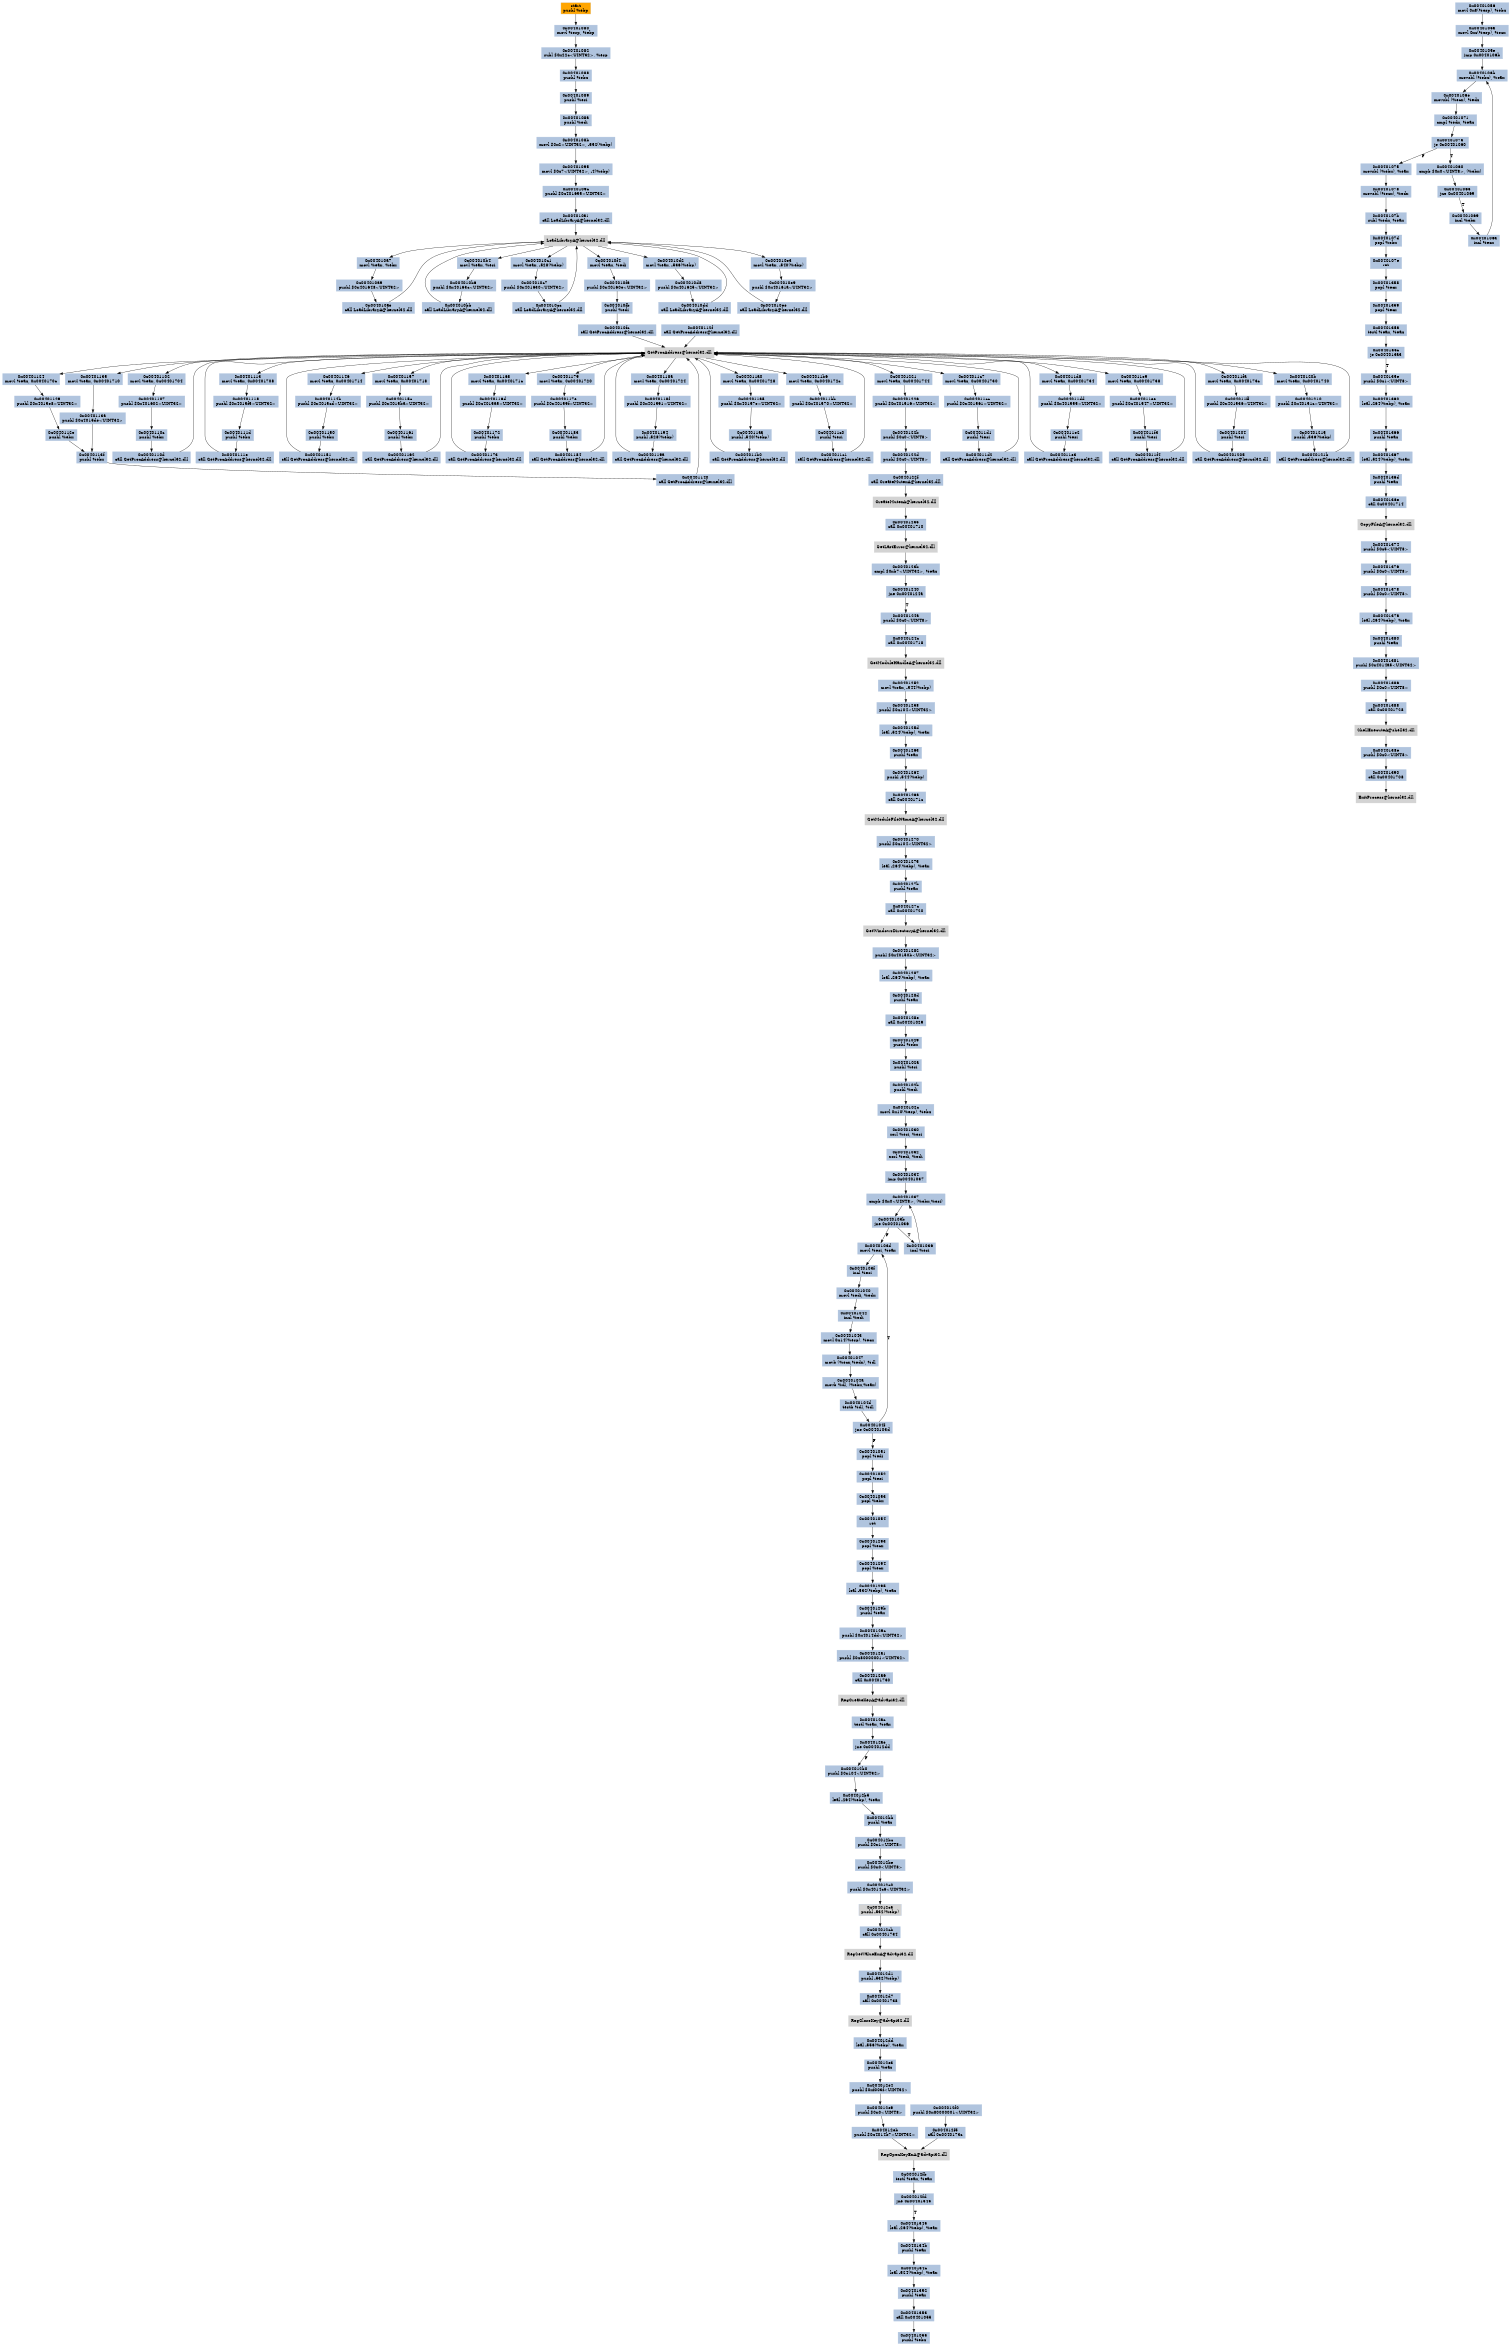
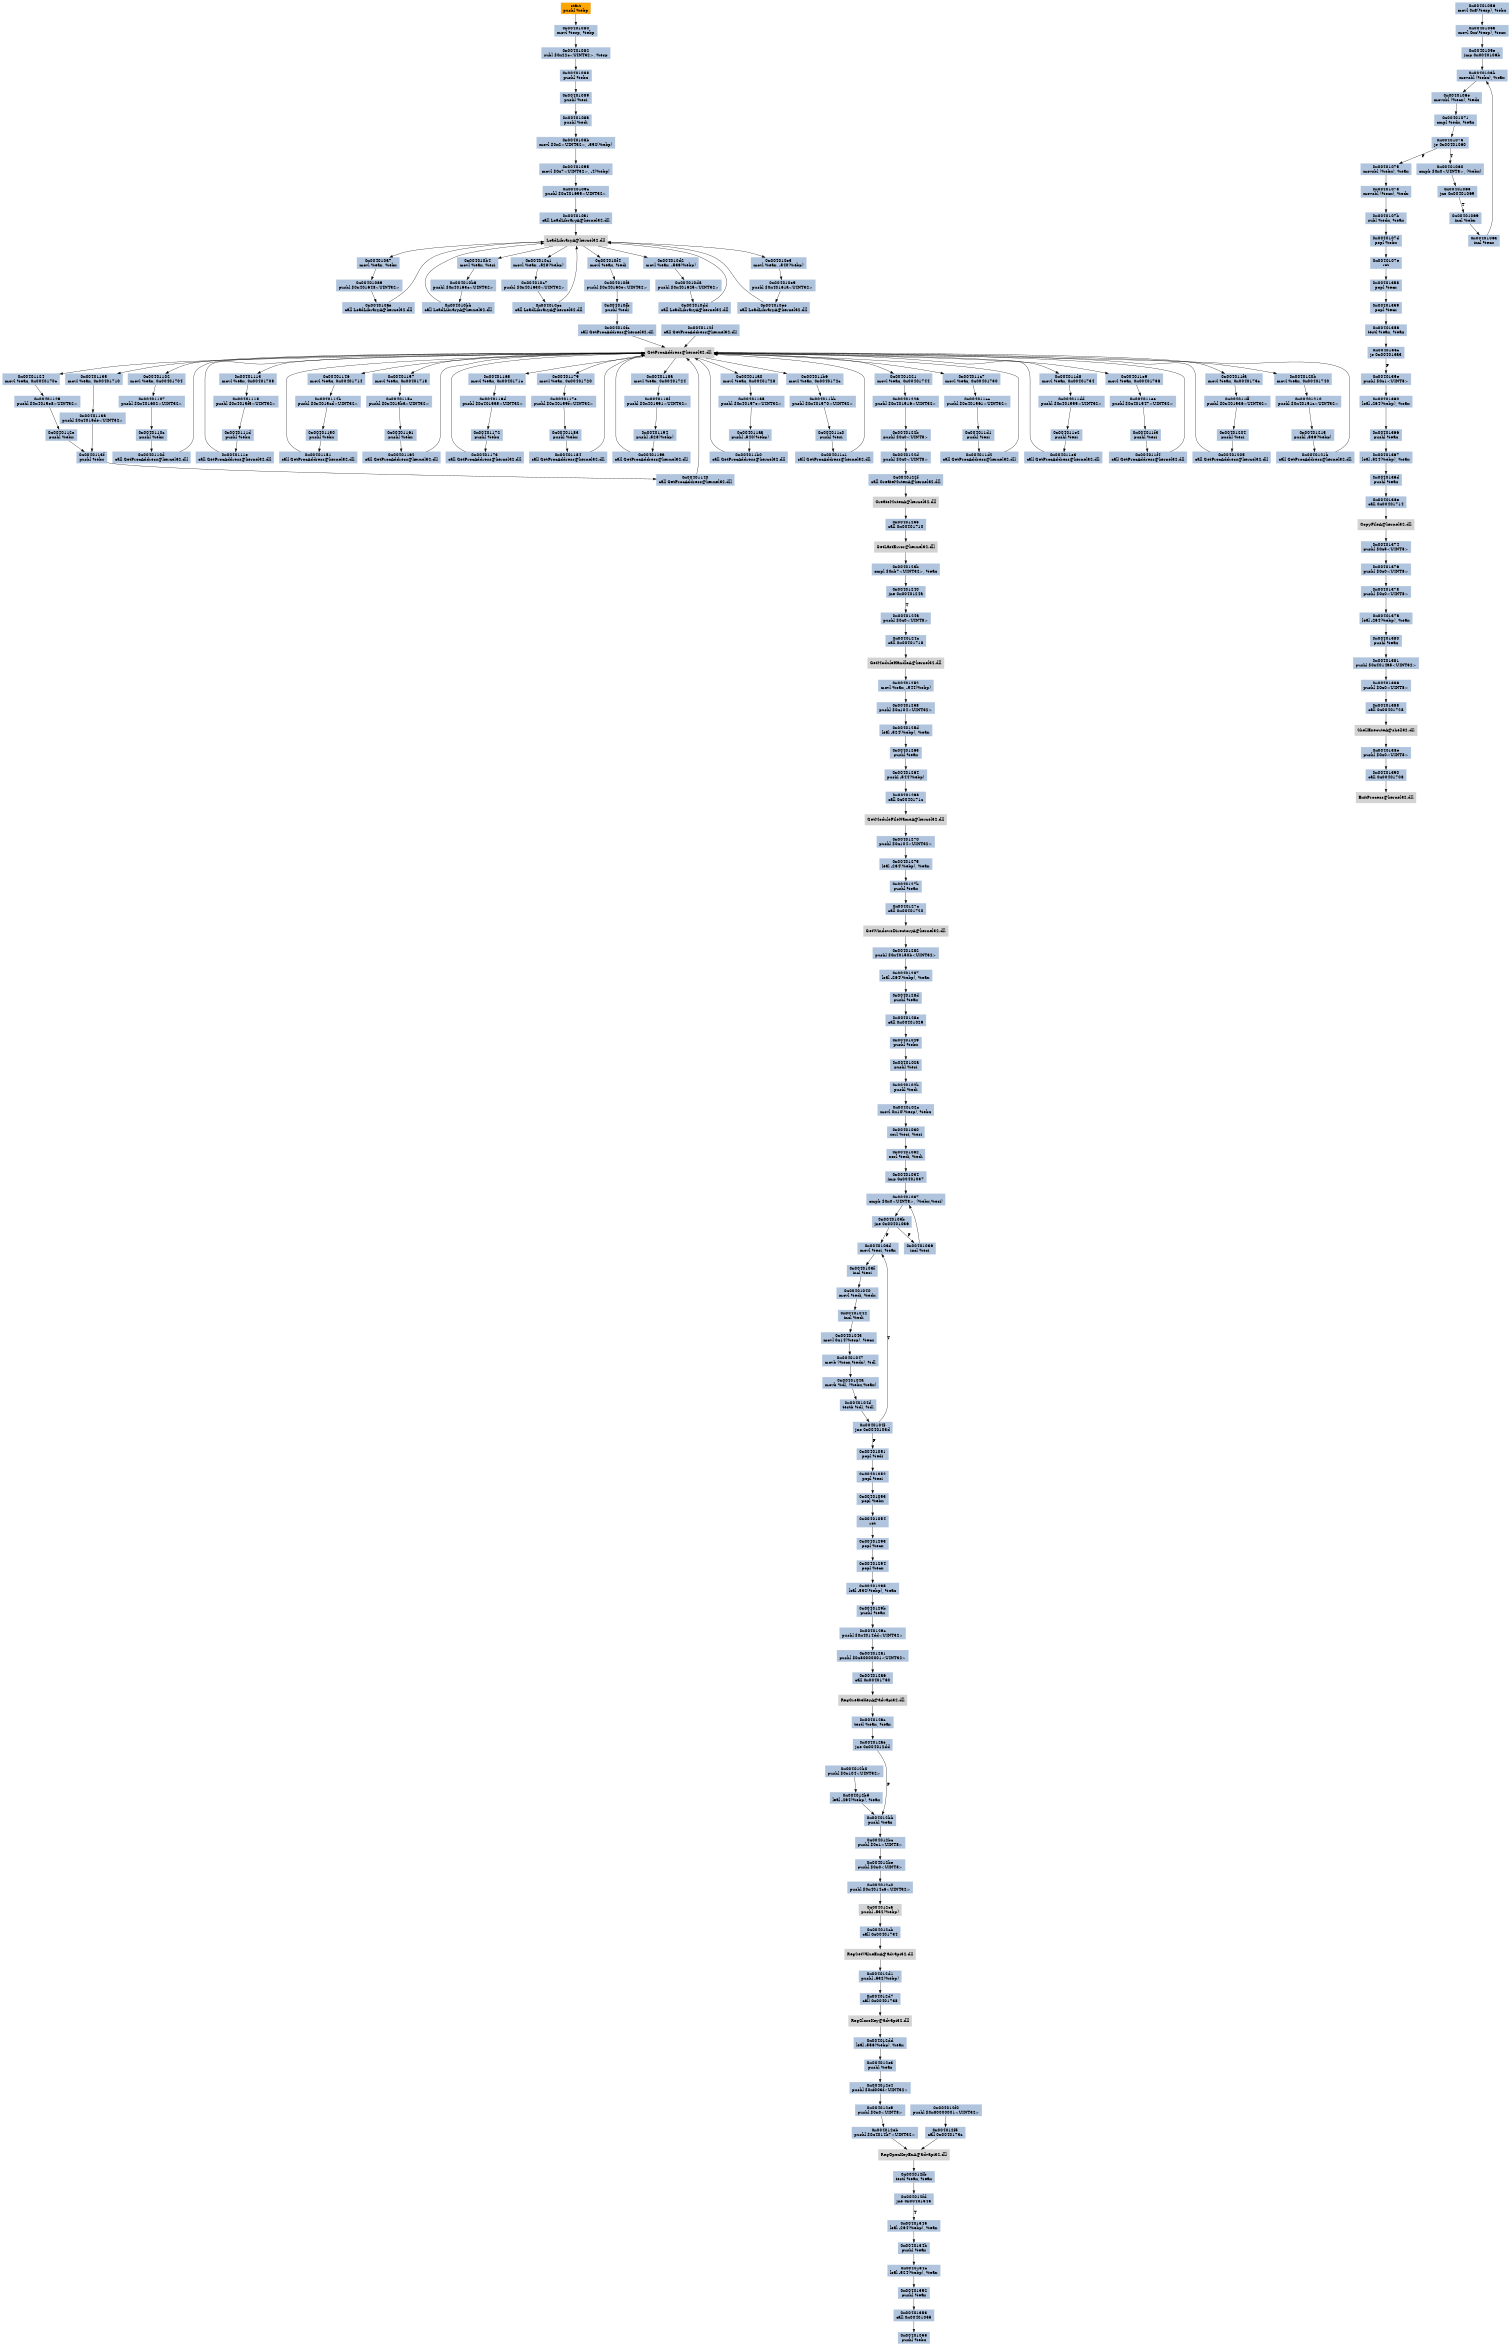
edge "0x0040135c je 0x004013a3" -> "0x0040135e pushl $0x1<UINT8>": label "T" -> "F"
edge "0x0040103b jne 0x00401036" -> "0x00401036 incl %esi": label "T" -> "F"
edge "0x004012ae jne 0x004012dd" -> "0x004012b0 pushl $0x104<UINT32>": now "0x004012ae jne 0x004012dd" -> "0x004012bb pushl %eax"
